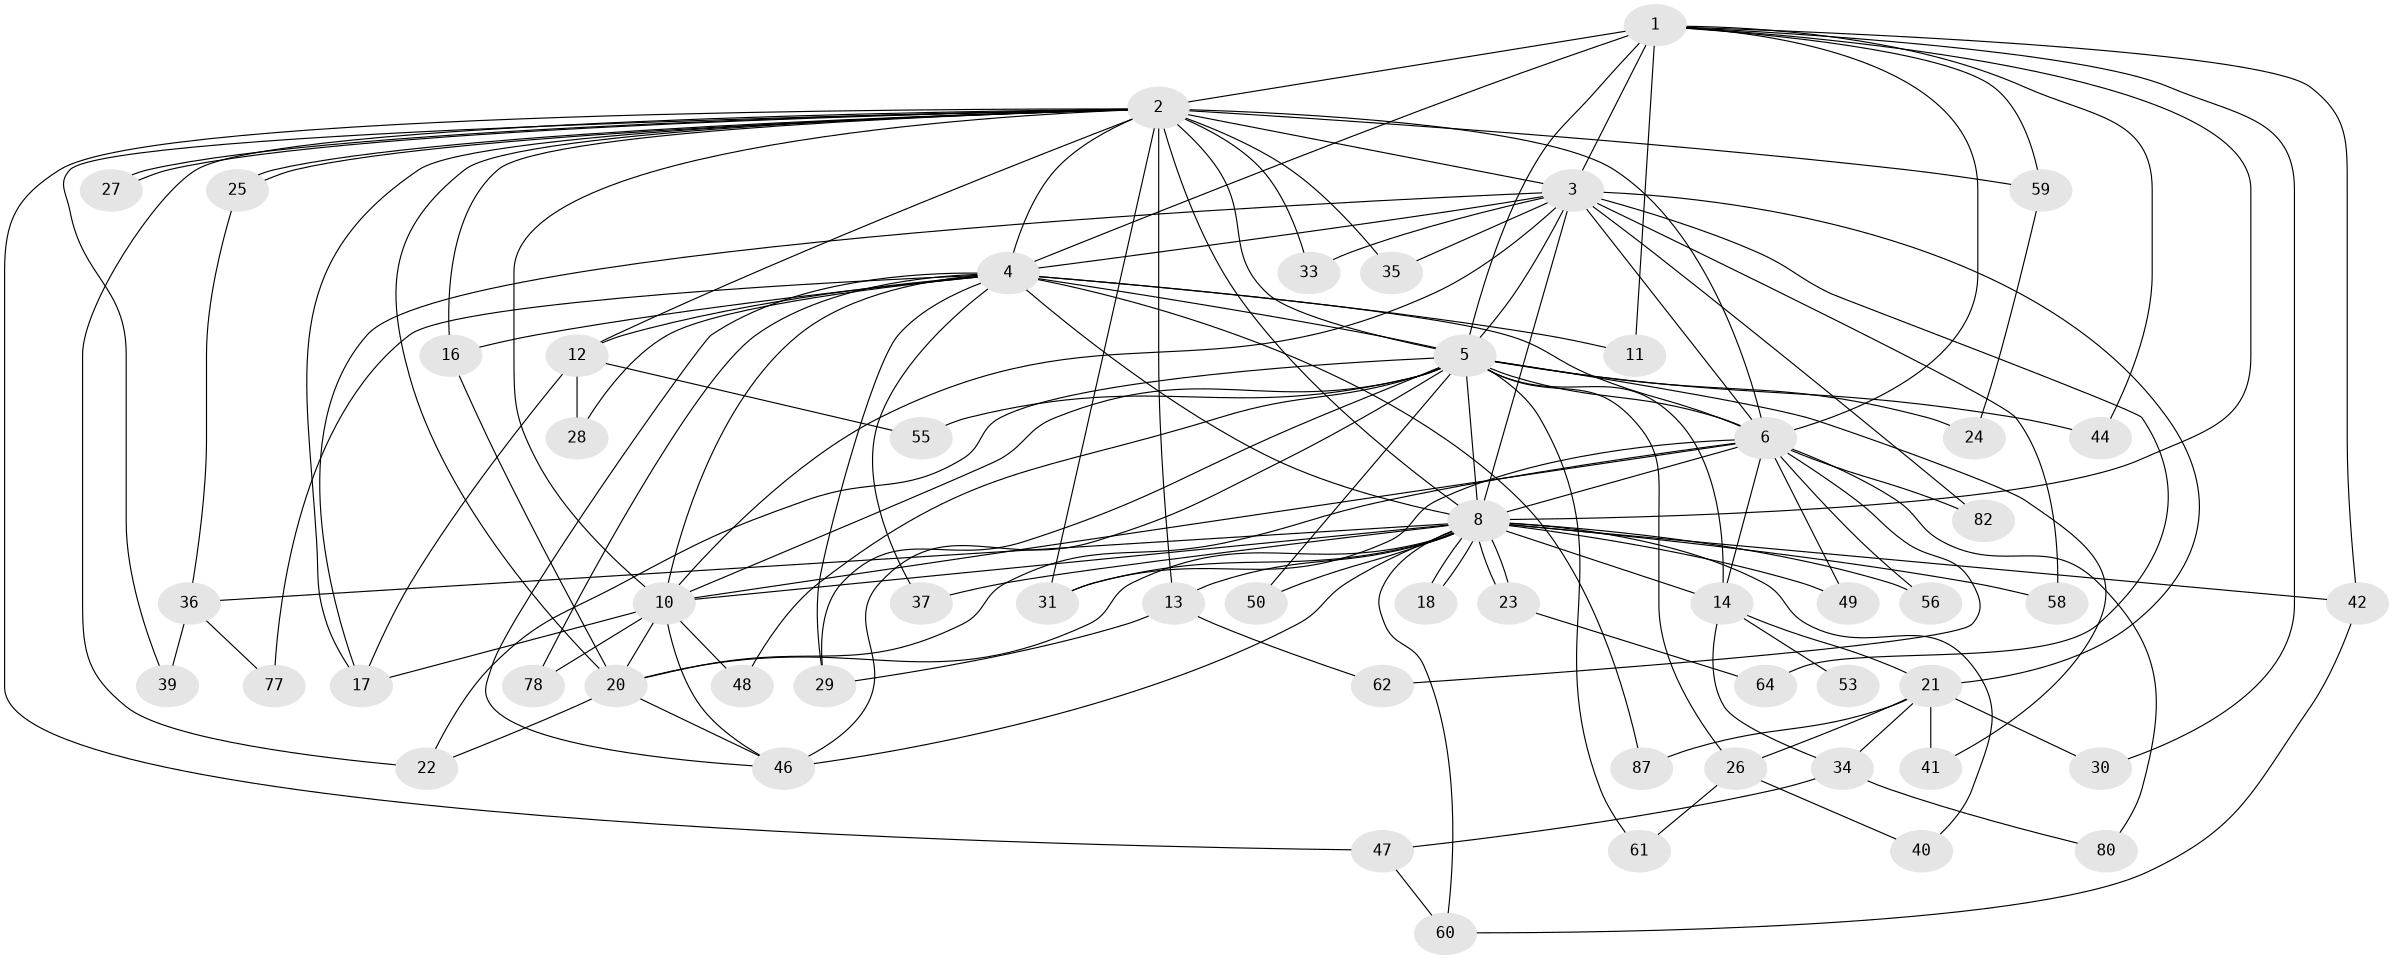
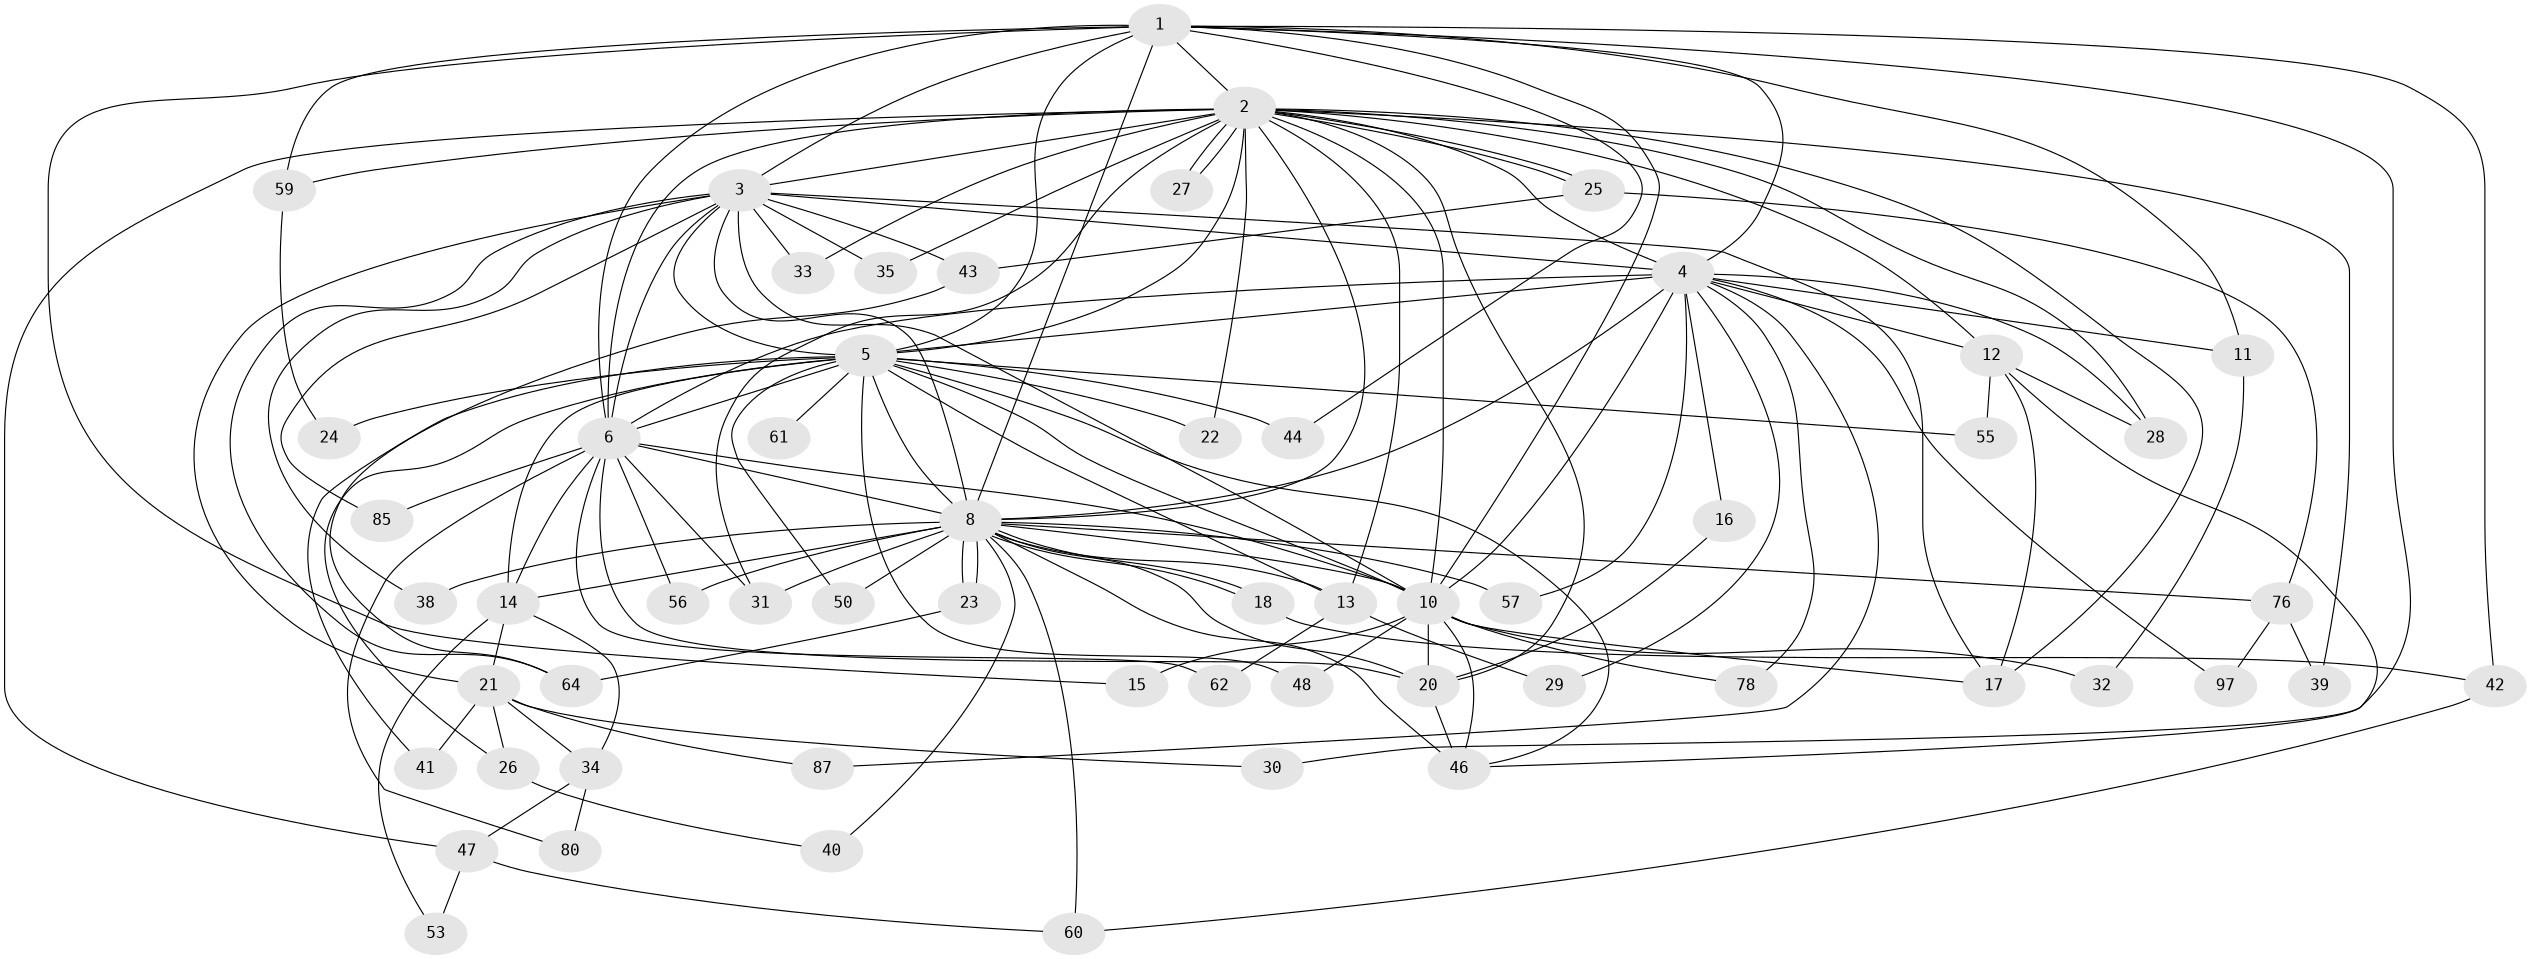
edge "1" -- "10": added
edge "2" -- "16": now "2" -- "28"
node "43": added
edge "4" -- "46": now "12" -- "46"
edge "5" -- "29": now "5" -- "13"
node "82": label "82" -> "85"
edge "8" -- "42": now "18" -- "42"
node "36": label "36" -> "76"
node "37": label "37" -> "57"
node "49": removed
node "58": label "58" -> "38"
node "77": label "77" -> "97"
node "15": added
node "32": added
edge "20" -- "22": removed
edge "26" -- "61": removed
edge "47" -- "53": added
